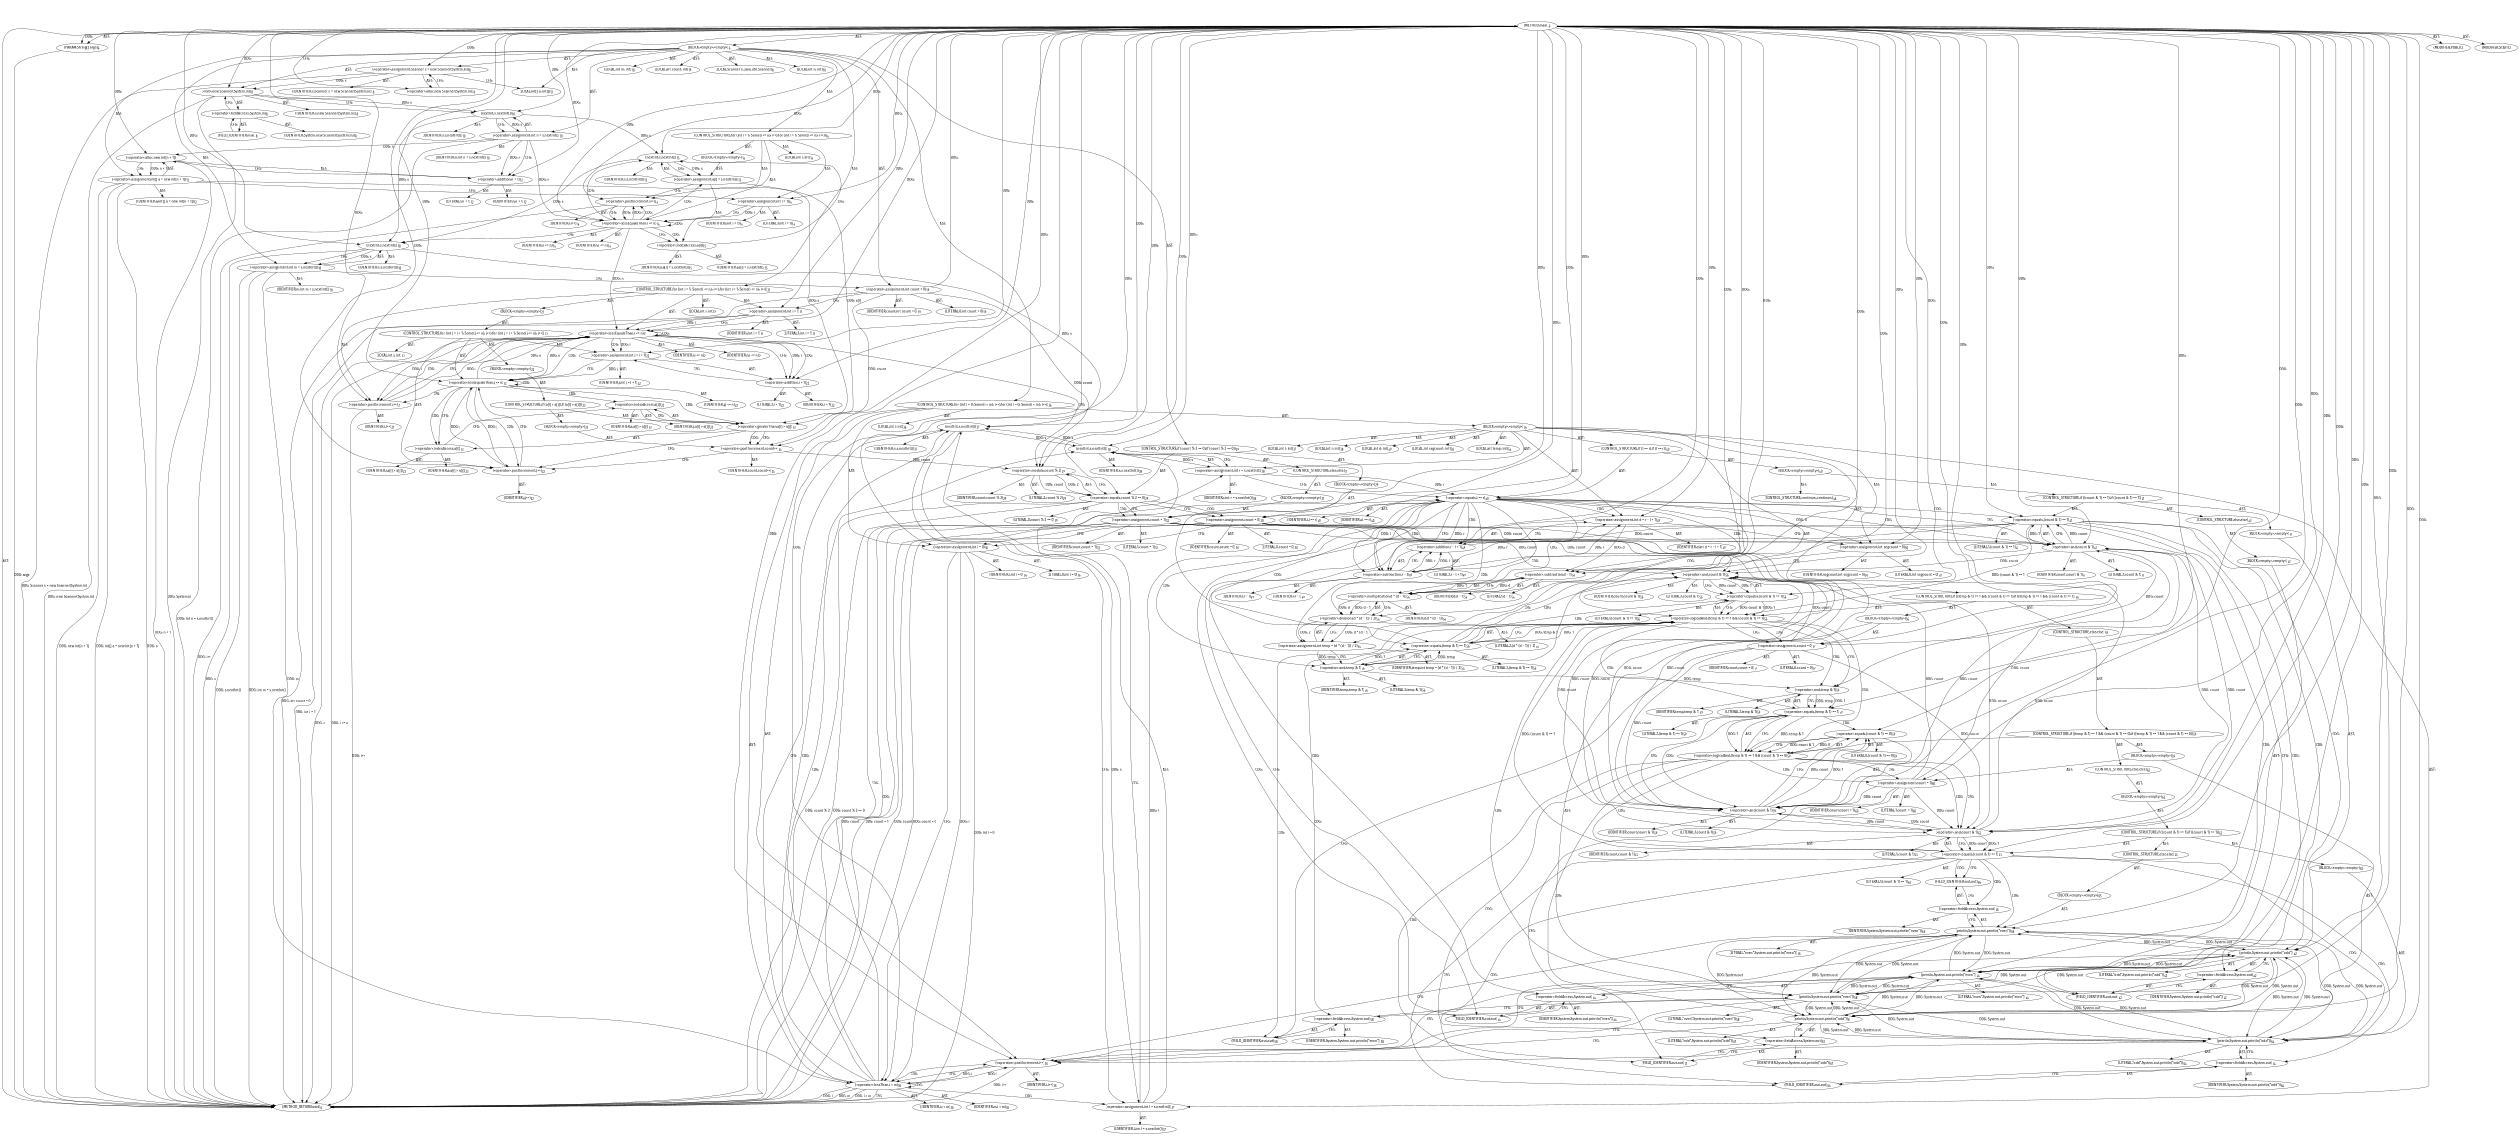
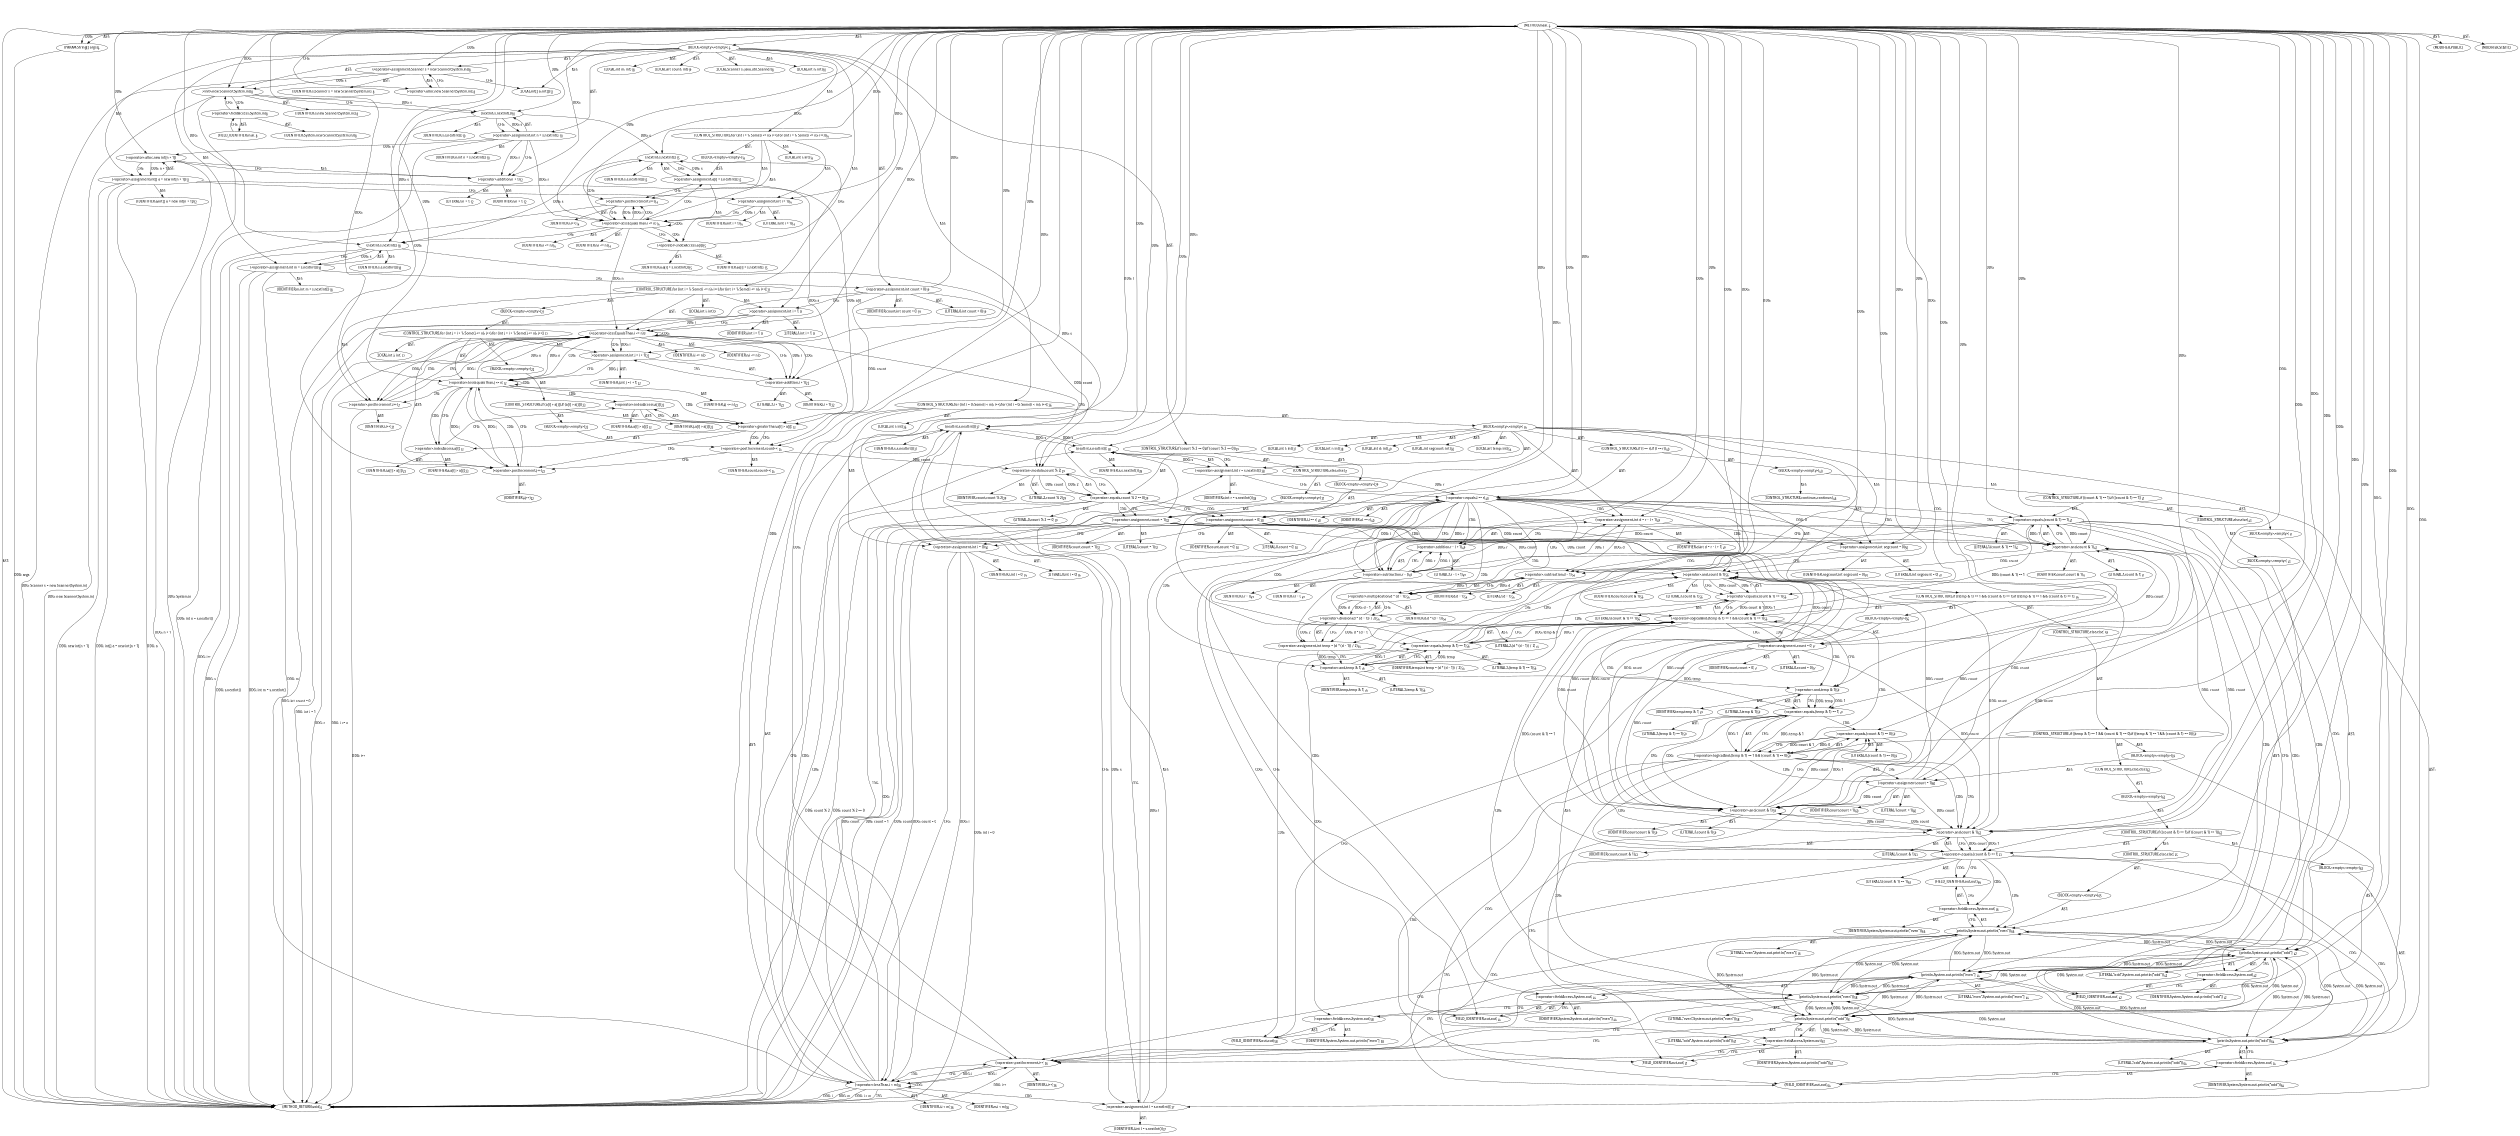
edge "(<init>,new Scanner(System.in))" -> "(<operator>.fieldAccess,System.in)": label "AST: " -> "CDG: "
edge "(METHOD,main)" -> "(<operator>.assignment,int i = 0)": label "DDG: " -> "DDG: l"
edge "(<operator>.logicalAnd,(temp & 1) == 1 && (count & 1) == 1)" -> "(<operator>.logicalAnd,(temp & 1) == 1 && (count & 1) == 0)": reversed
